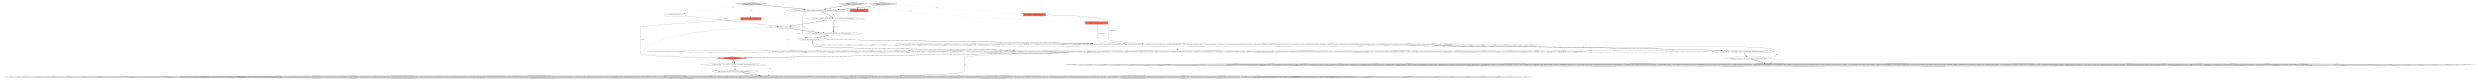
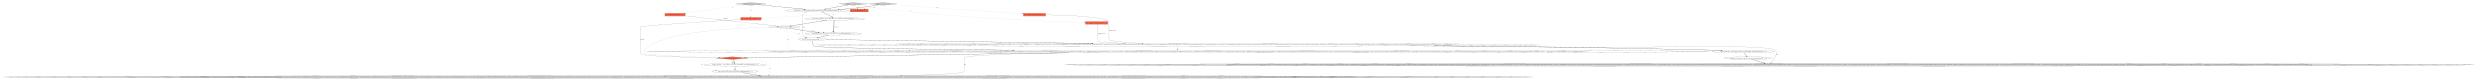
node "boolean enableDrag@@@2@@@['0', '0', '1']": fillcolor white -> tomato
